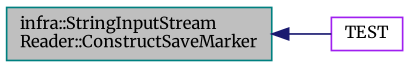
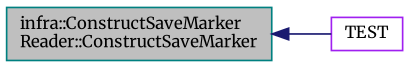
node "infra::StringInputStream Reader::ConstructSaveMarker": label "infra::StringInputStream Reader::ConstructSaveMarker" -> "infra::ConstructSaveMarker Reader::ConstructSaveMarker"
